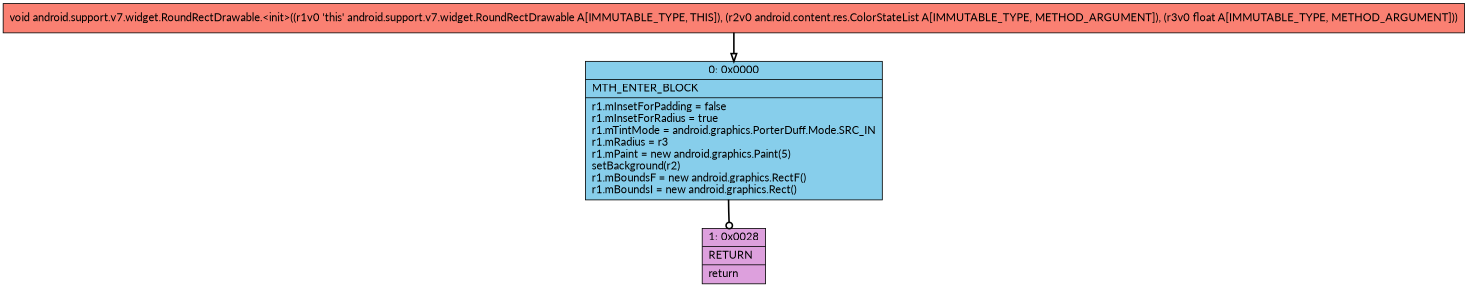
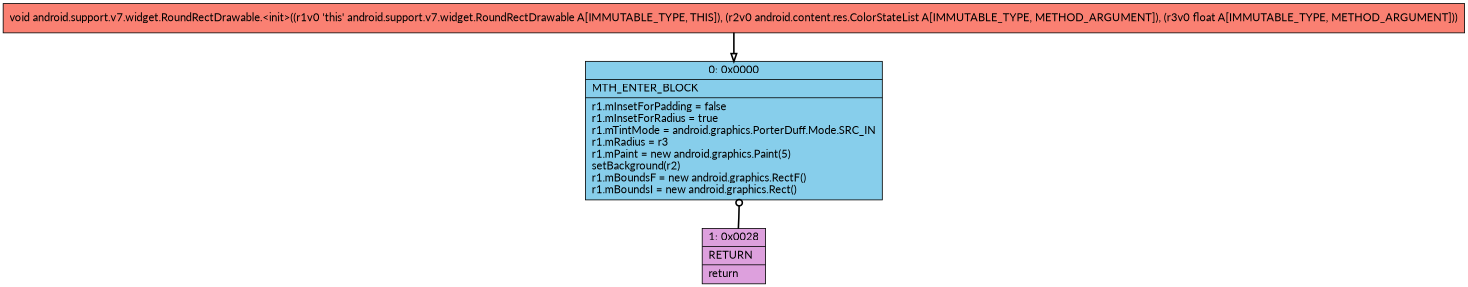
edge "0: 0x0000" -> "1: 0x0028": reversed
